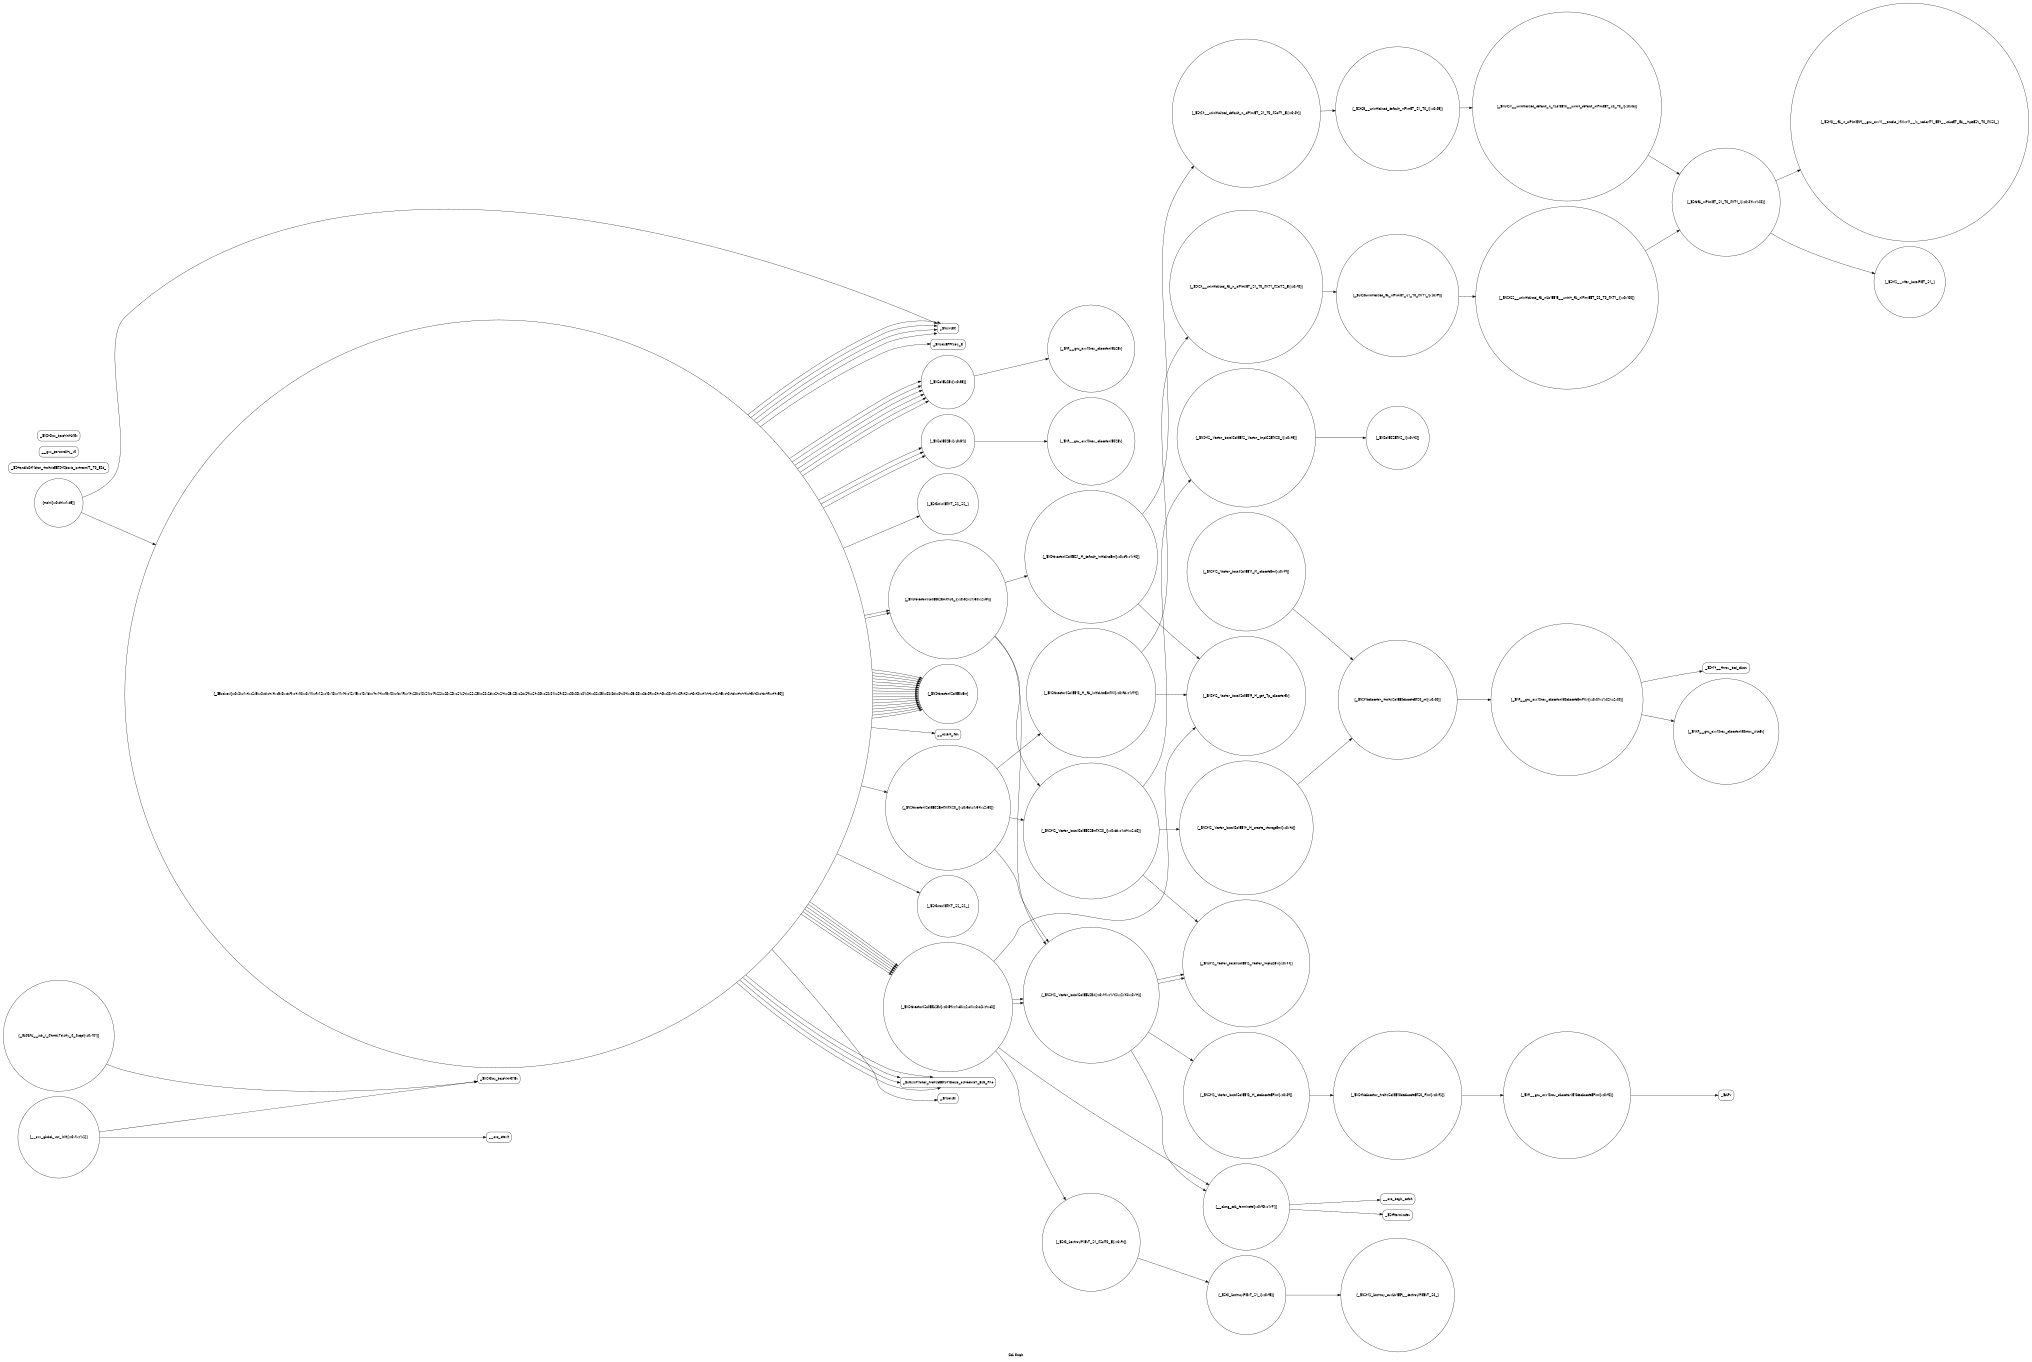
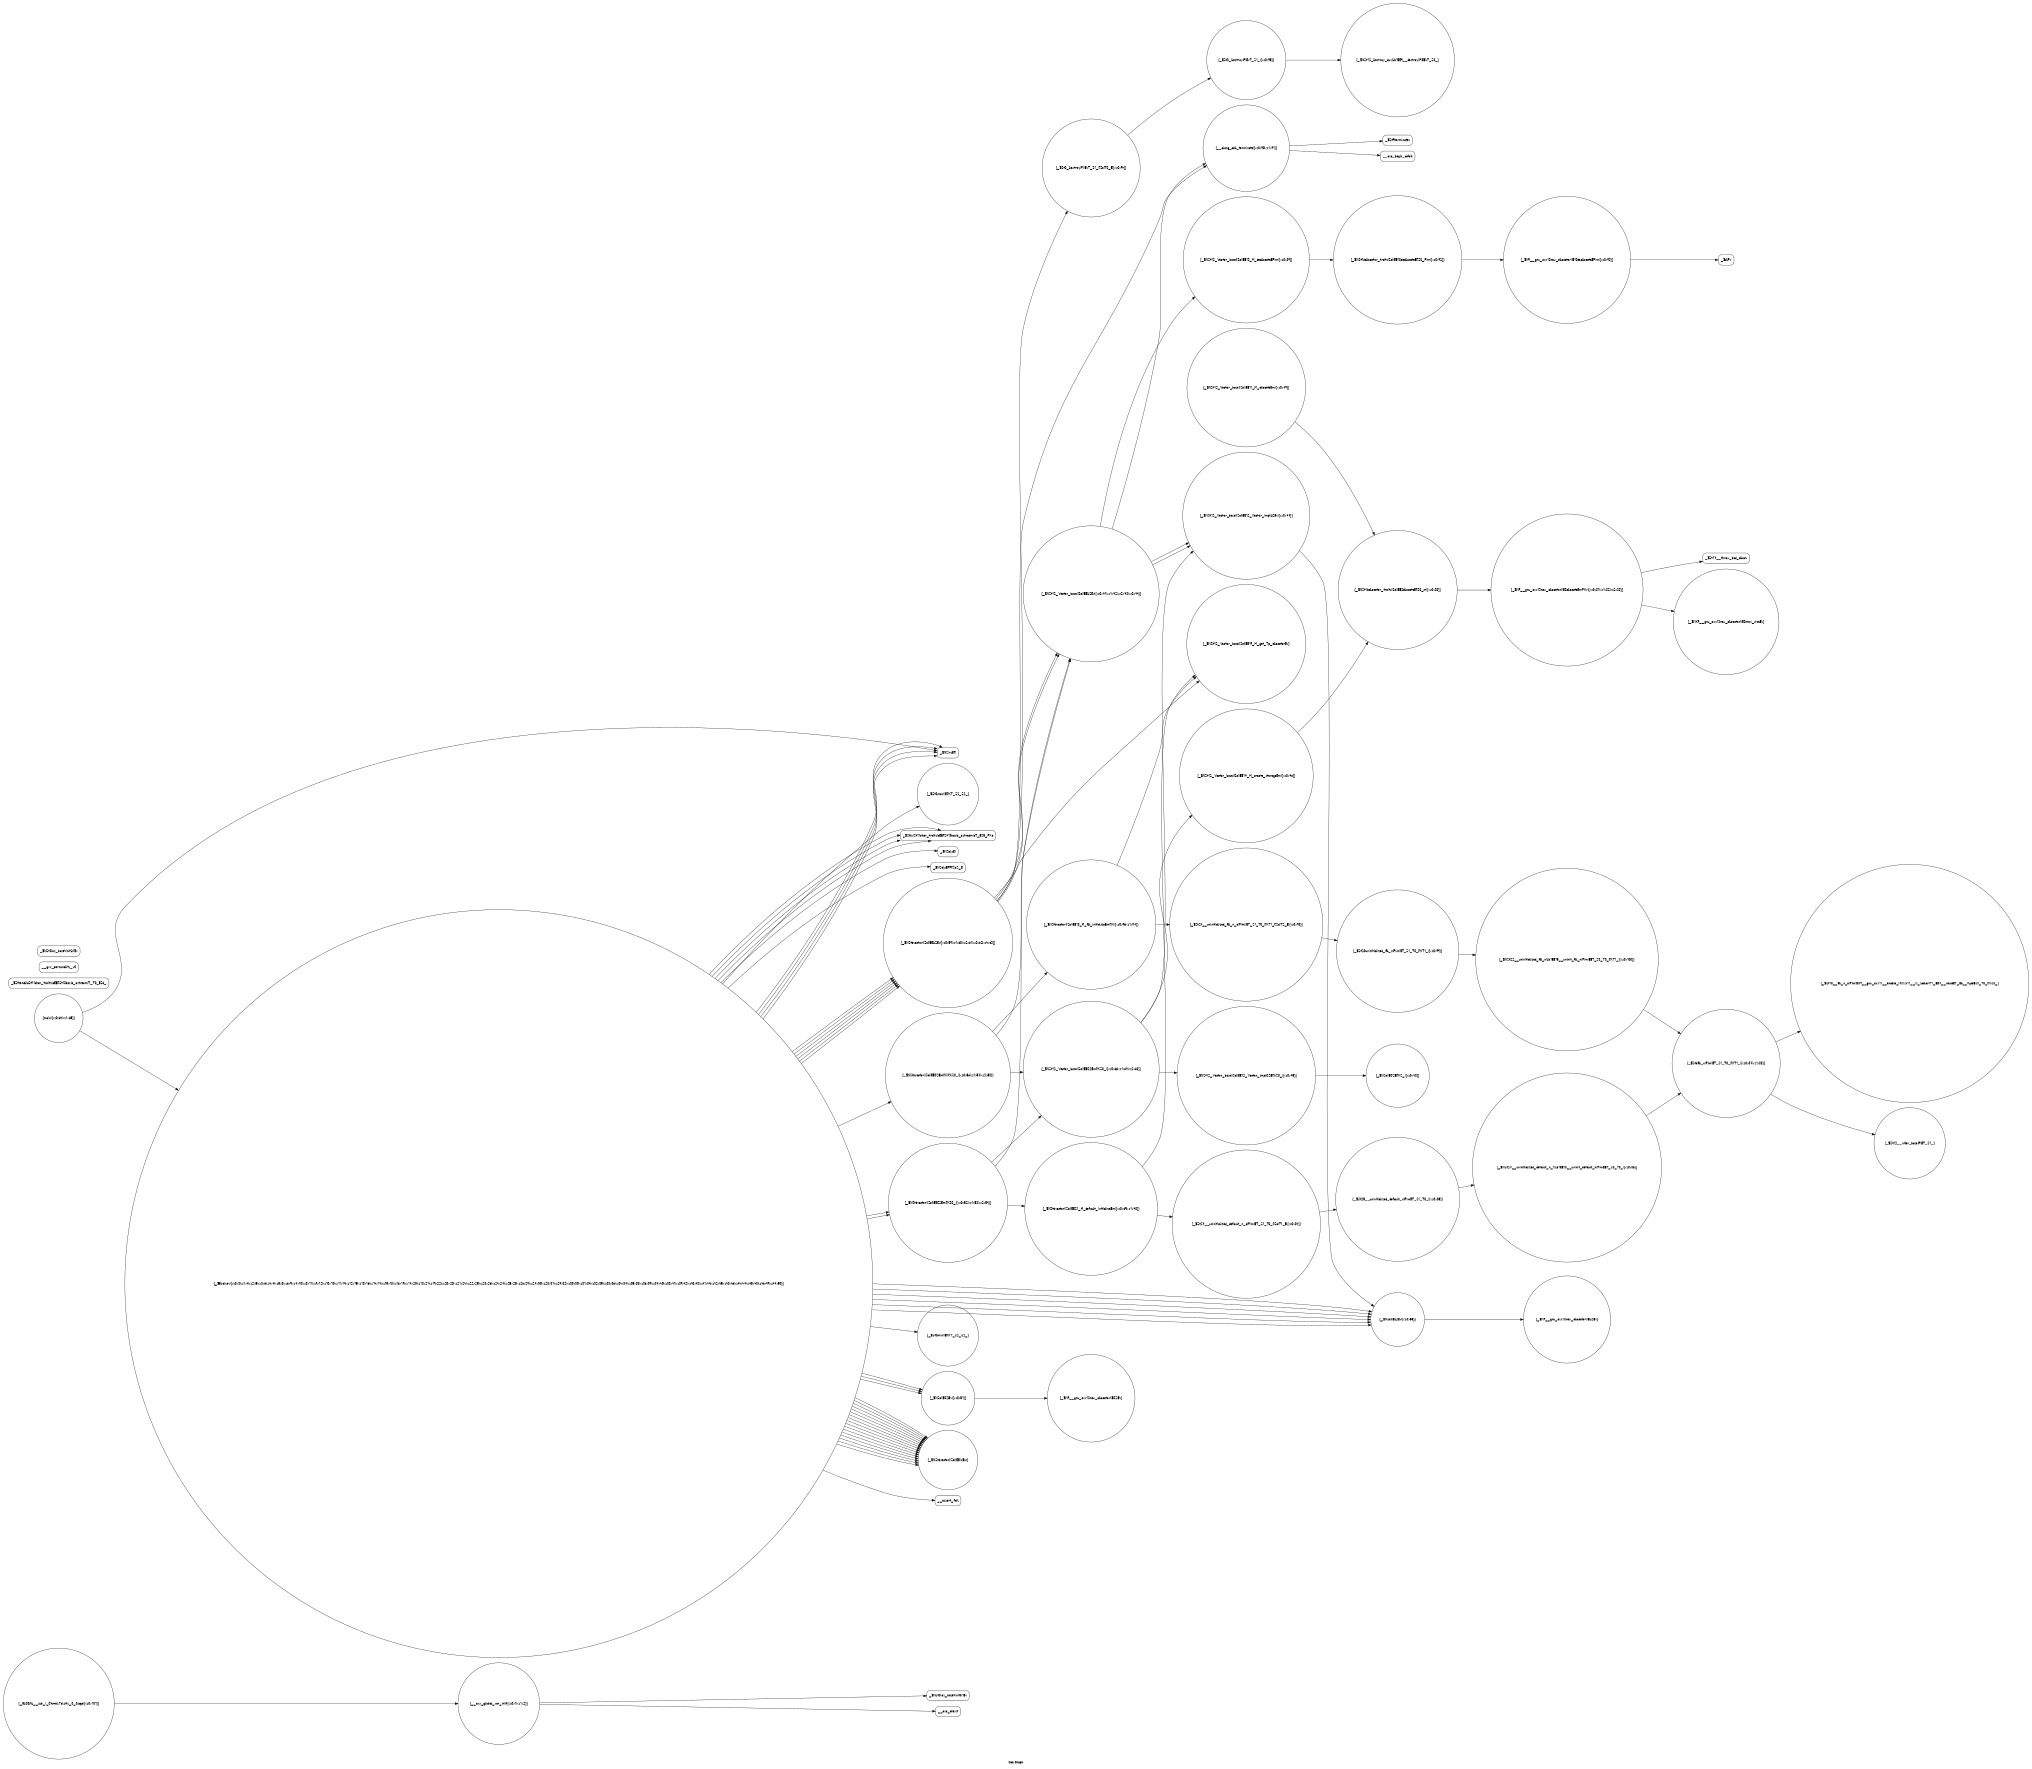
edge "{_ZNSt12_Vector_baseIiSaIiEE12_Vector_implD2Ev|{<s0>77}}" -> "{_ZNSaIiED2Ev|{<s0>55}}": added
edge "{_GLOBAL__sub_I_Chmel.Tolstiy_0_0.cpp|{<s0>101}}" -> "_ZNSt8ios_base4InitC1Ev": now "{_GLOBAL__sub_I_Chmel.Tolstiy_0_0.cpp|{<s0>101}}" -> "{__cxx_global_var_init|{<s0>1|<s1>2}}"
